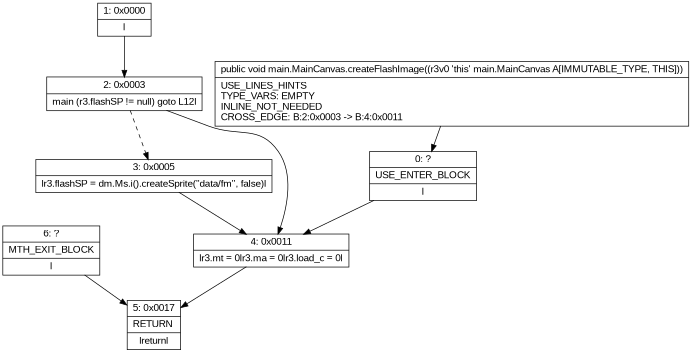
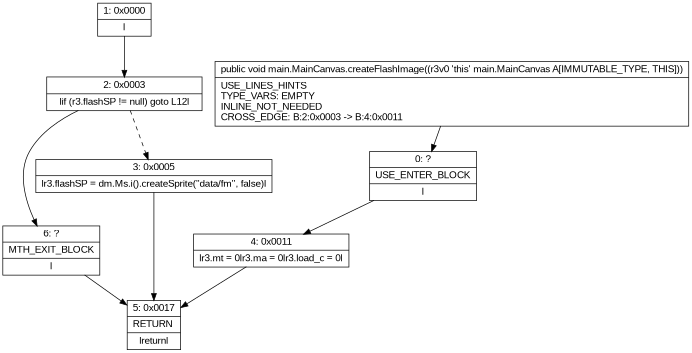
node "2: 0x0003": text "main (r3.flashSP != null) goto L12l" -> "lif (r3.flashSP != null) goto L12l"
edge "2: 0x0003" -> "4: 0x0011": now "2: 0x0003" -> "6: ?"
edge "3: 0x0005" -> "4: 0x0011": now "3: 0x0005" -> "5: 0x0017"
